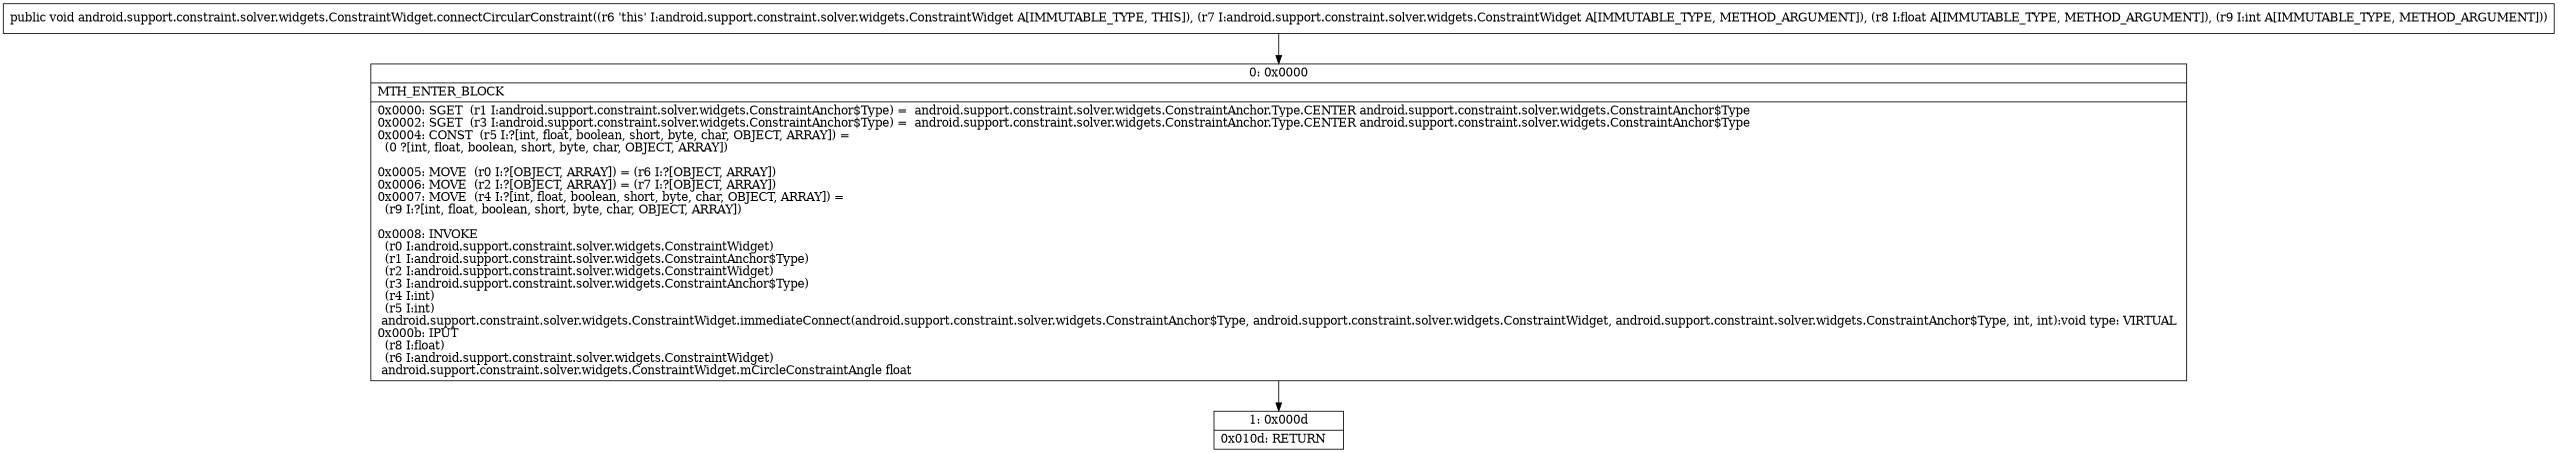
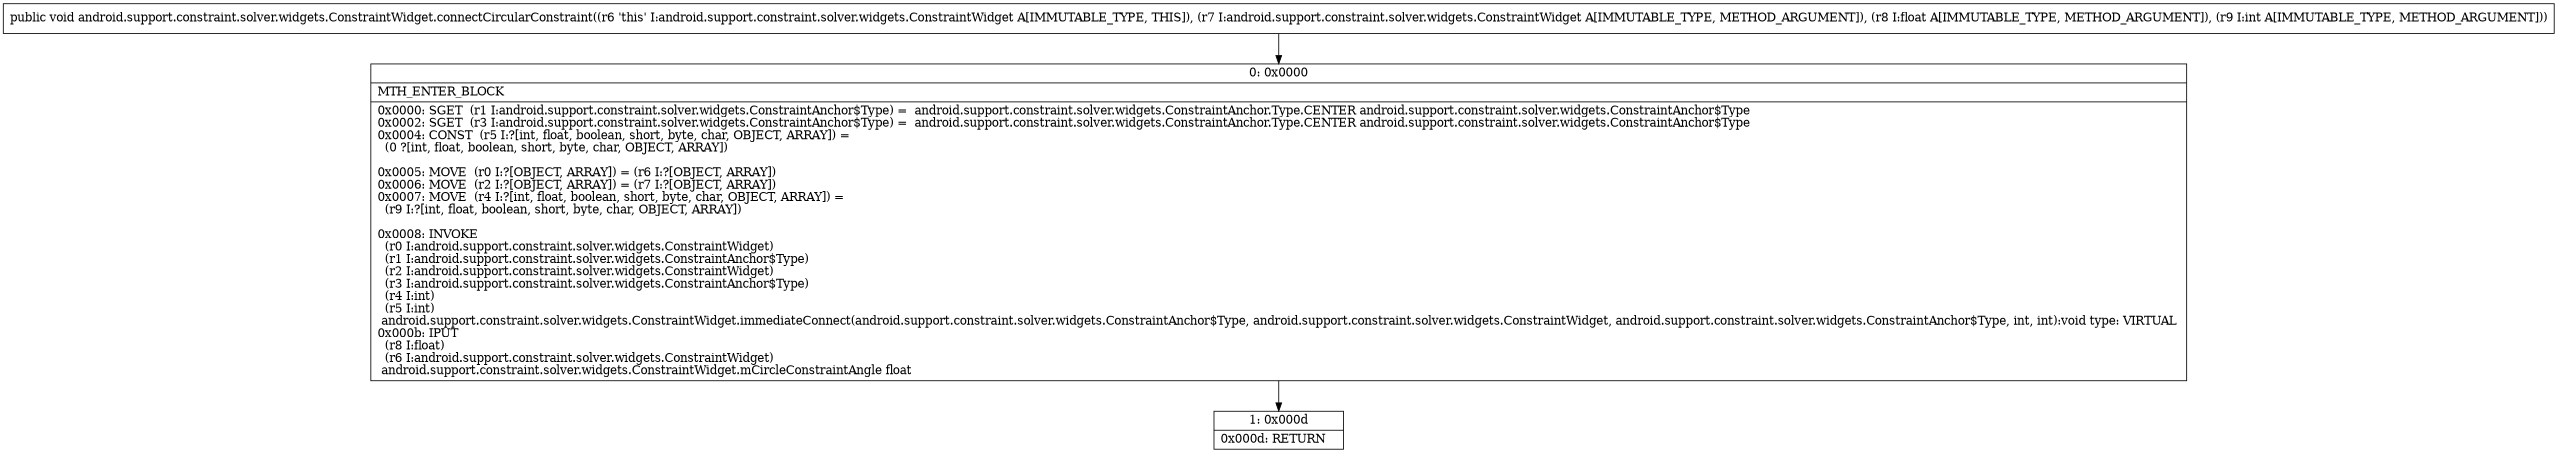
node "1: 0x000d": text "0x010d: RETURN" -> "0x000d: RETURN"
